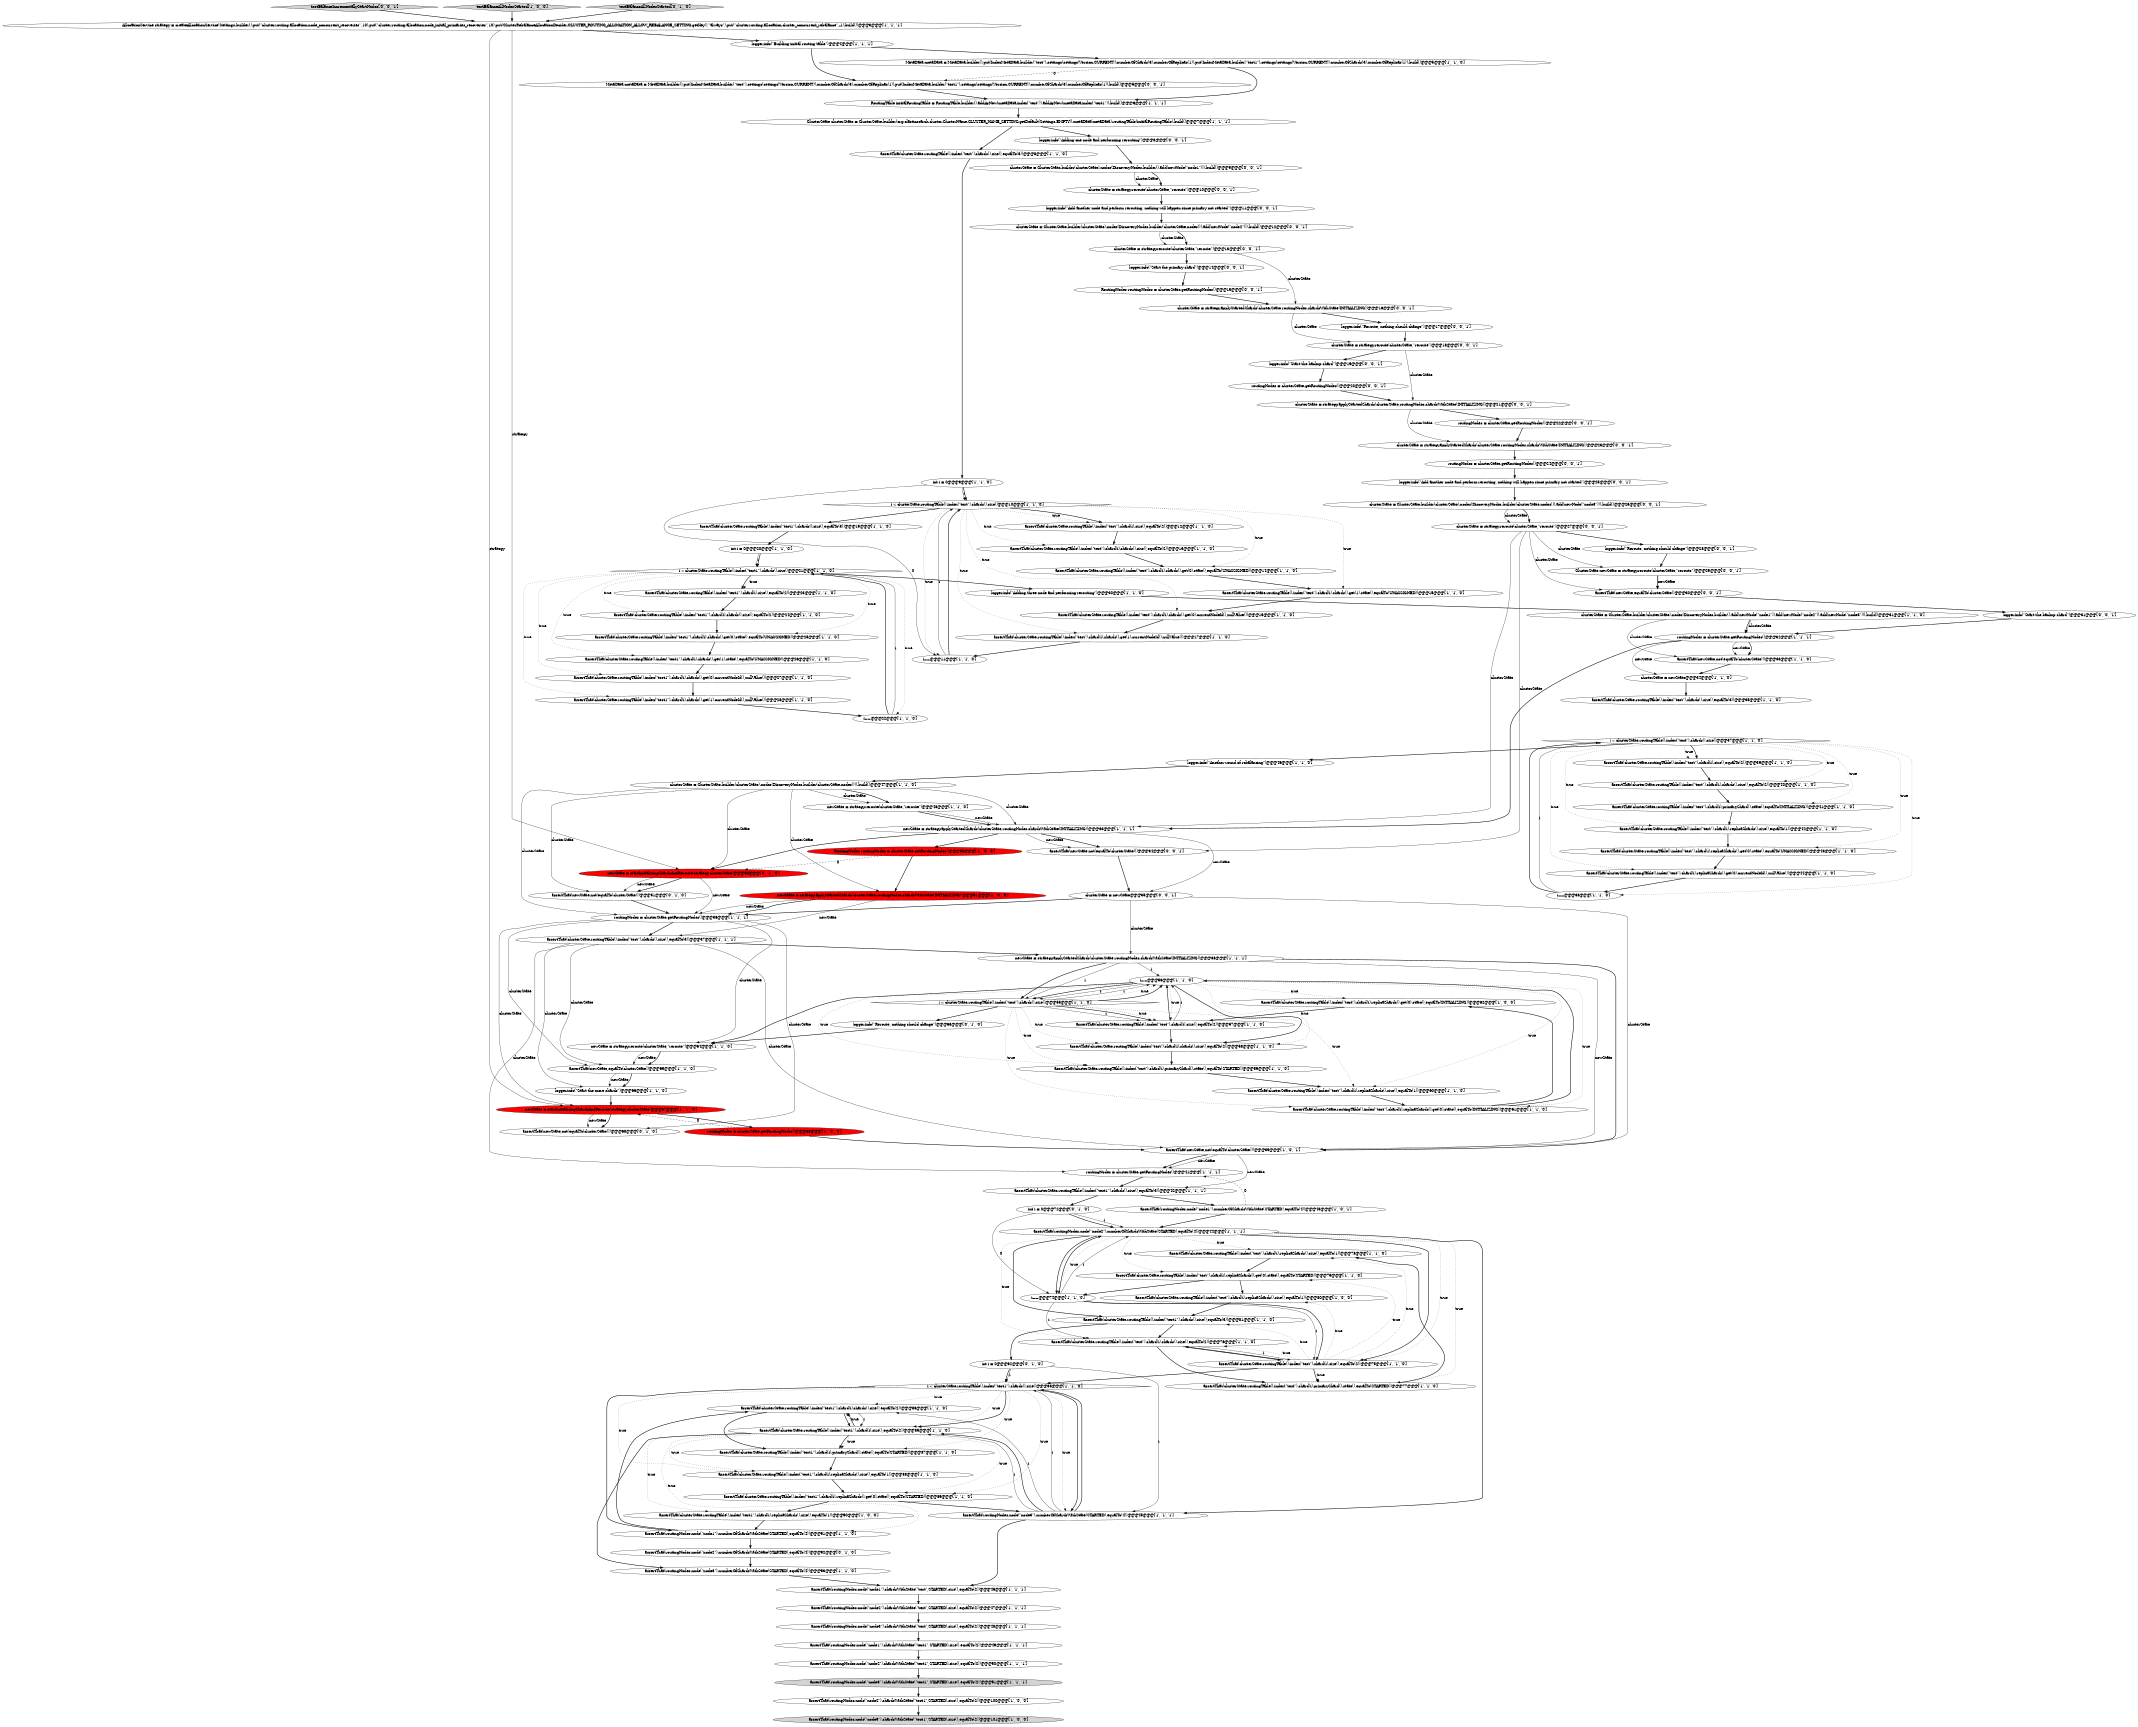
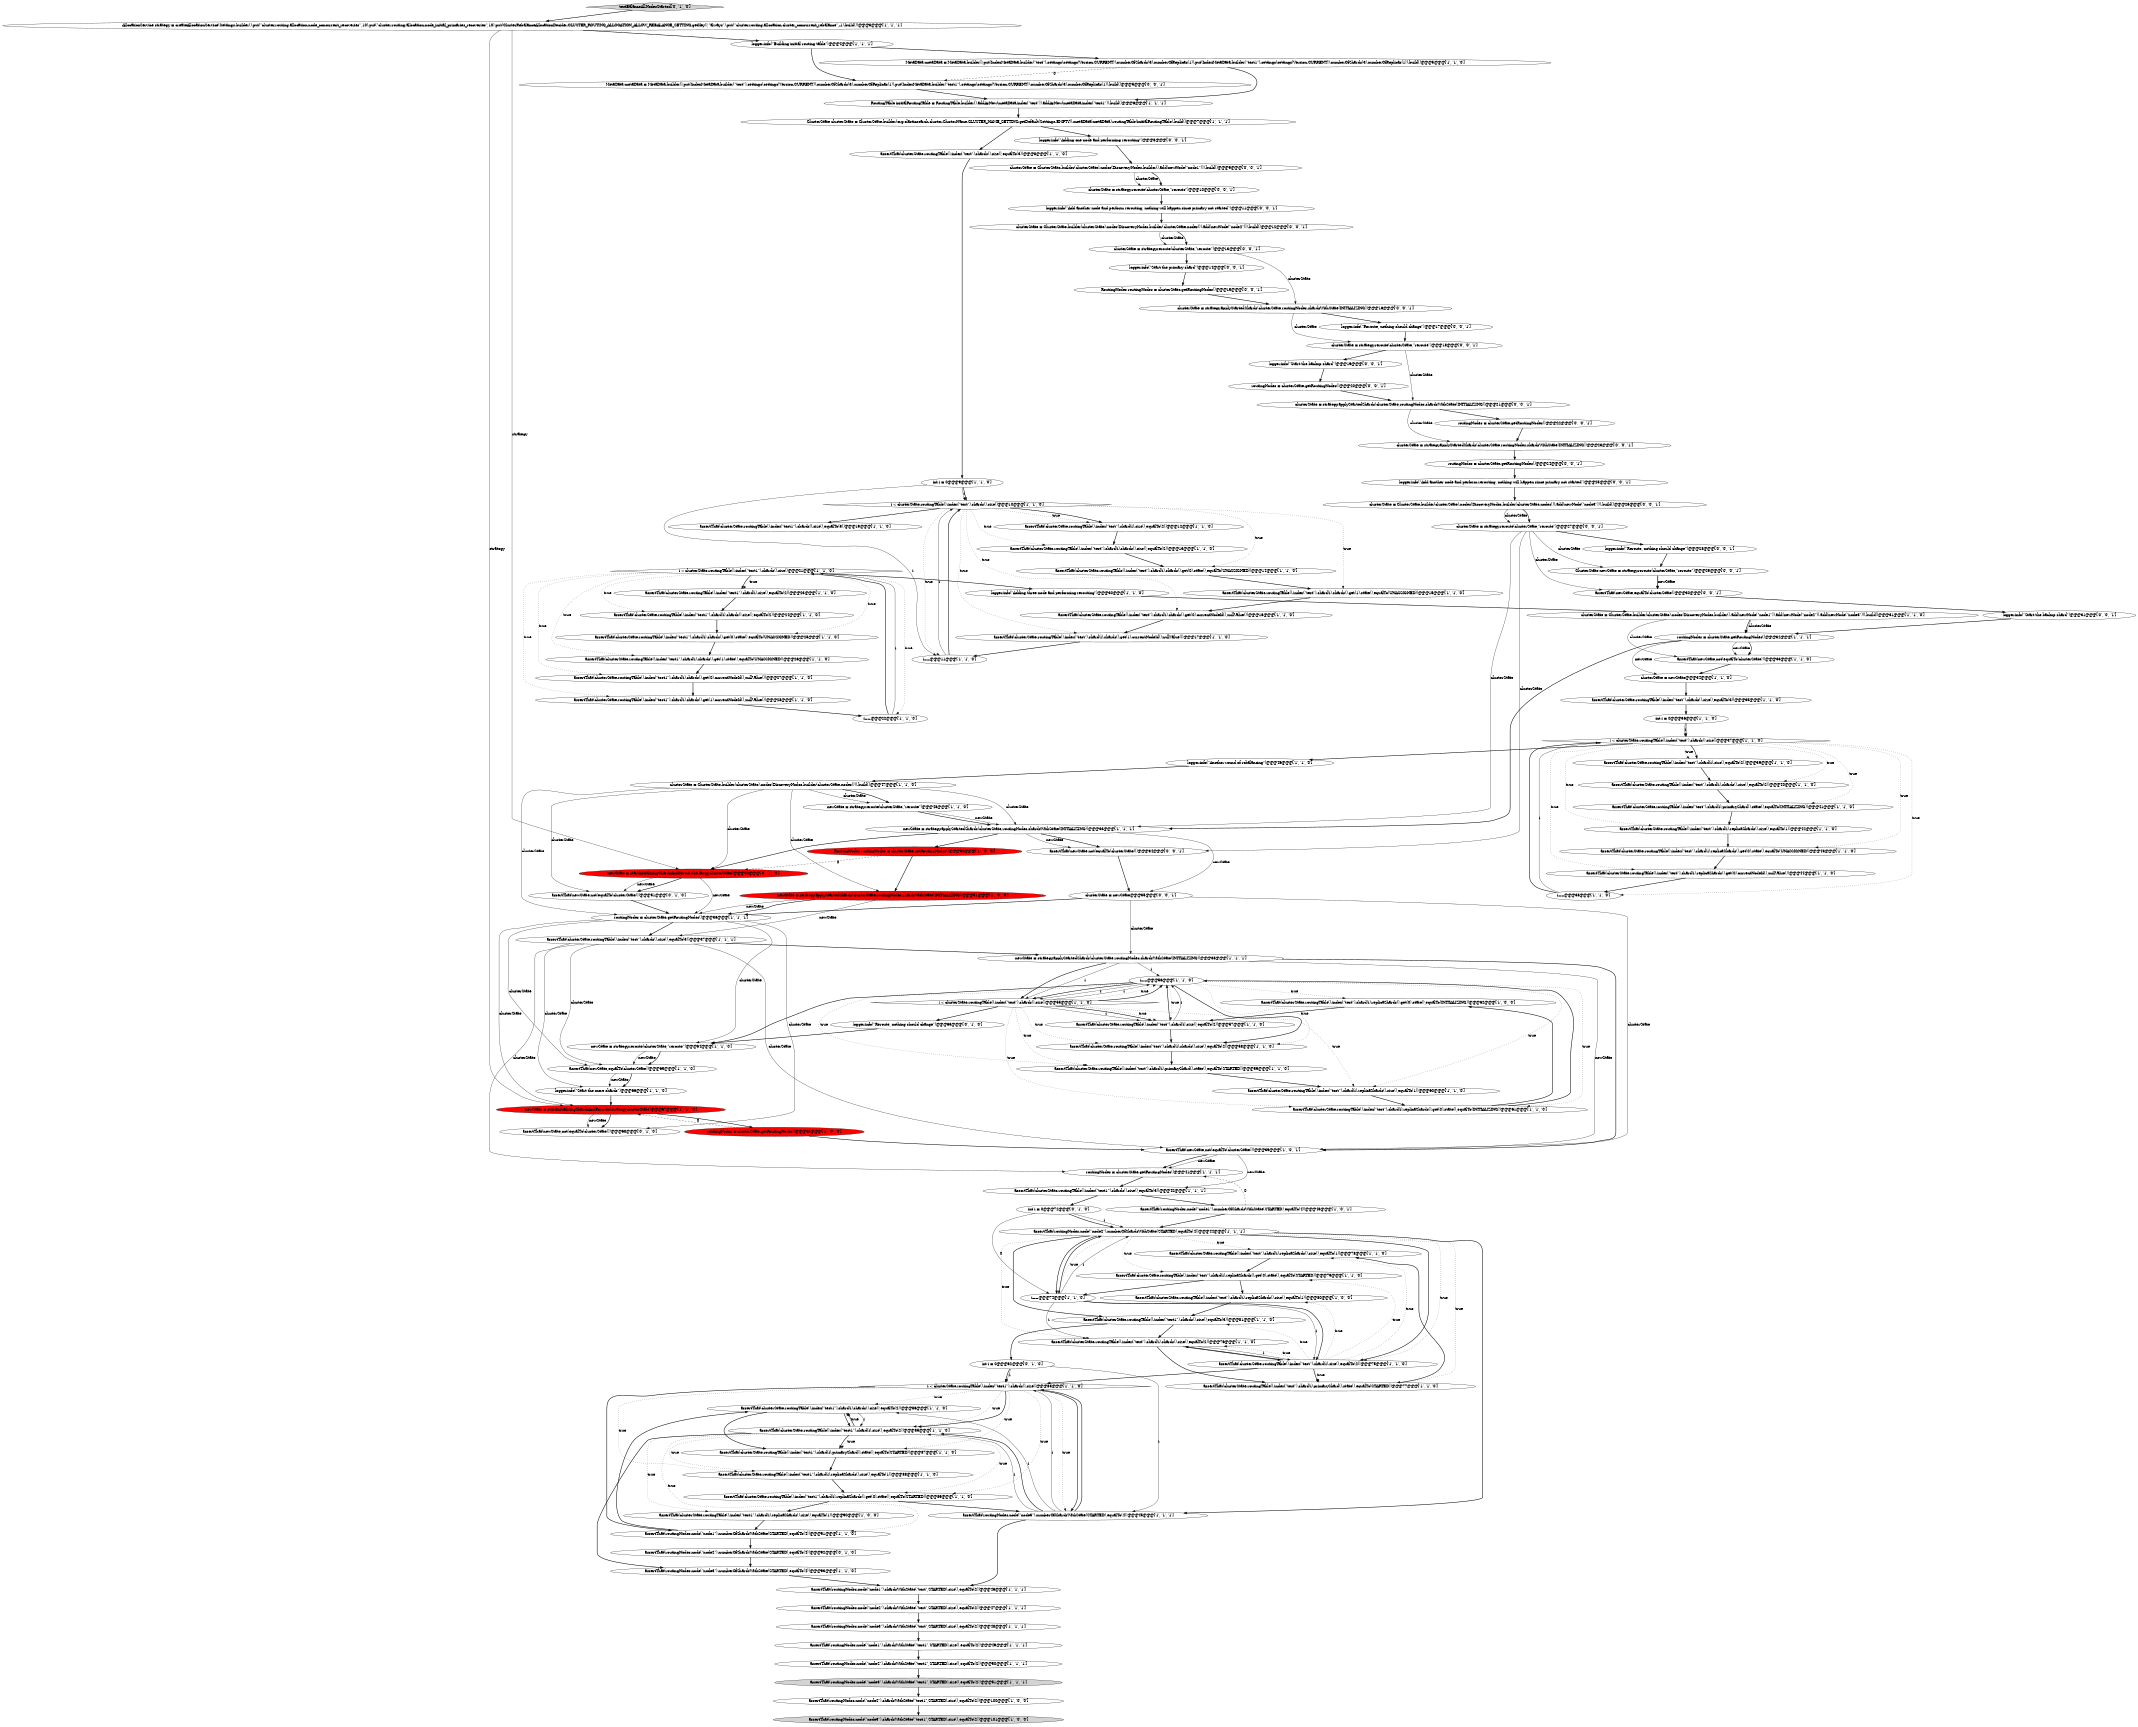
node "testBalanceIncrementallyStartNodes['0', '0', '1']": removed
node "testBalanceAllNodesStarted['1', '0', '0']": removed
node "int i = 0@@@20@@@['1', '1', '0']": removed
edge "int i = 0@@@9@@@['1', '1', '0']" -> "i++@@@11@@@['1', '1', '0']": label "0" -> "i"
node "int i = 0@@@36@@@['1', '1', '0']": added
